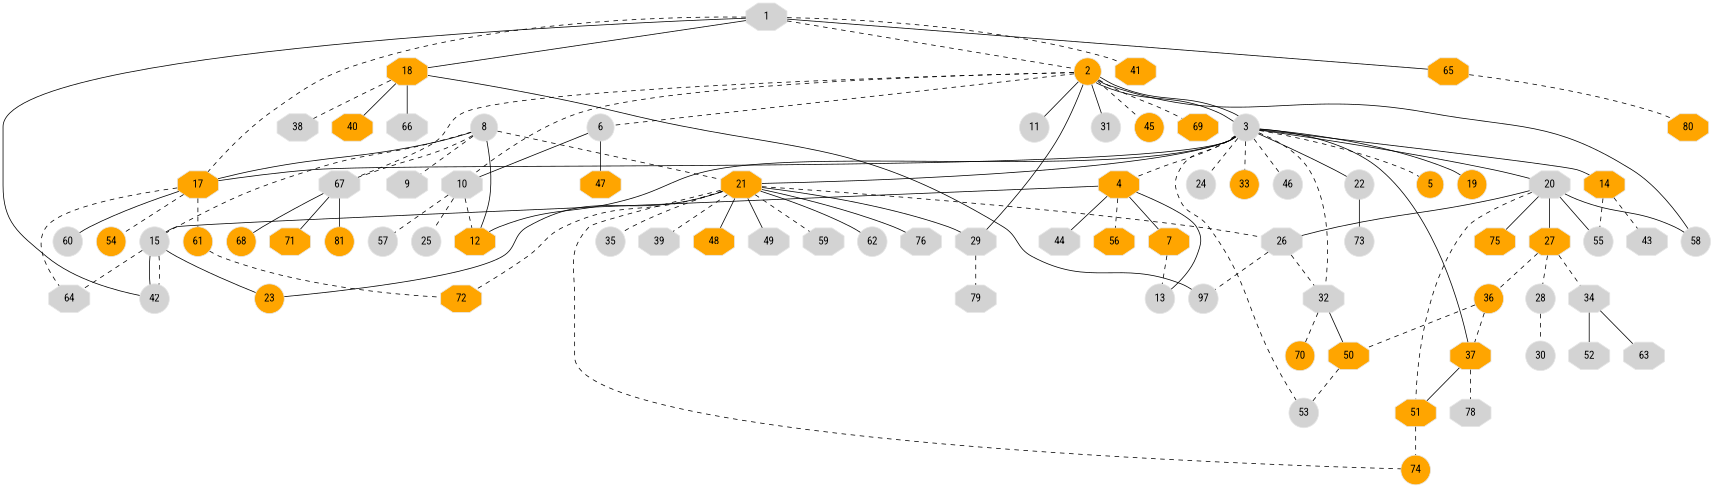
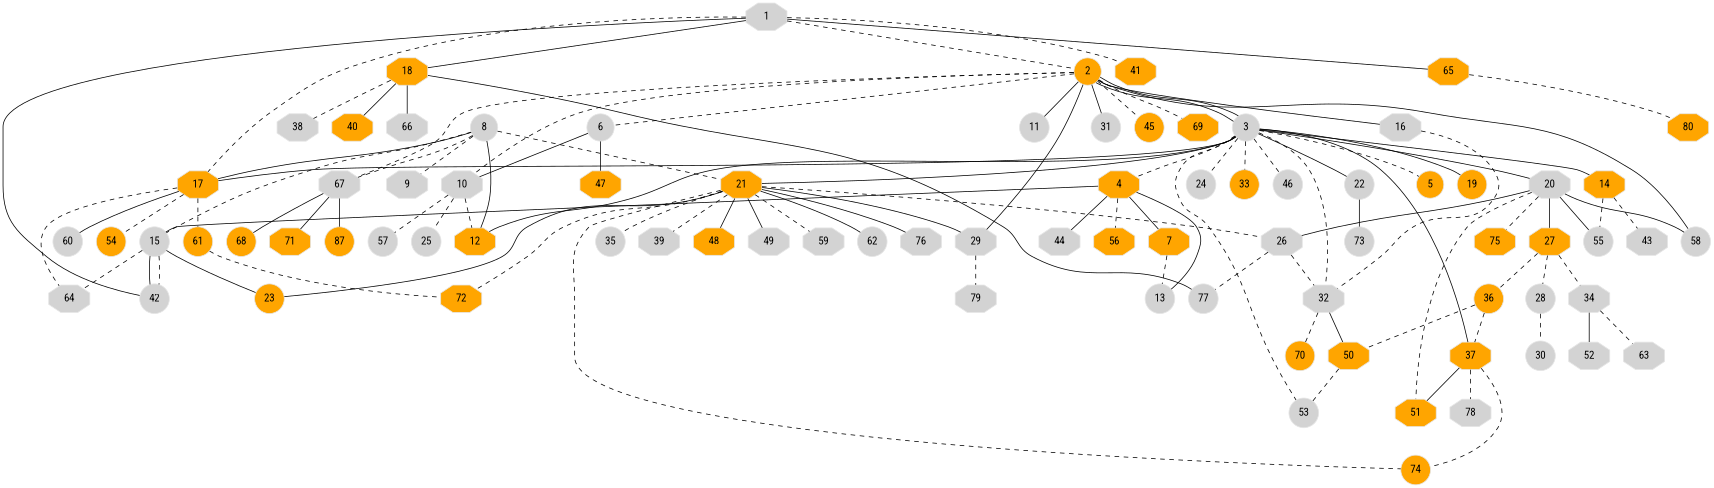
node "16": added
edge "20" -- "75": style solid -> dashed
node "81": label "81" -> "87"
node "97": label "97" -> "77"
edge "34" -- "63": style solid -> dashed
edge "51" -- "74": now "37" -- "74"
